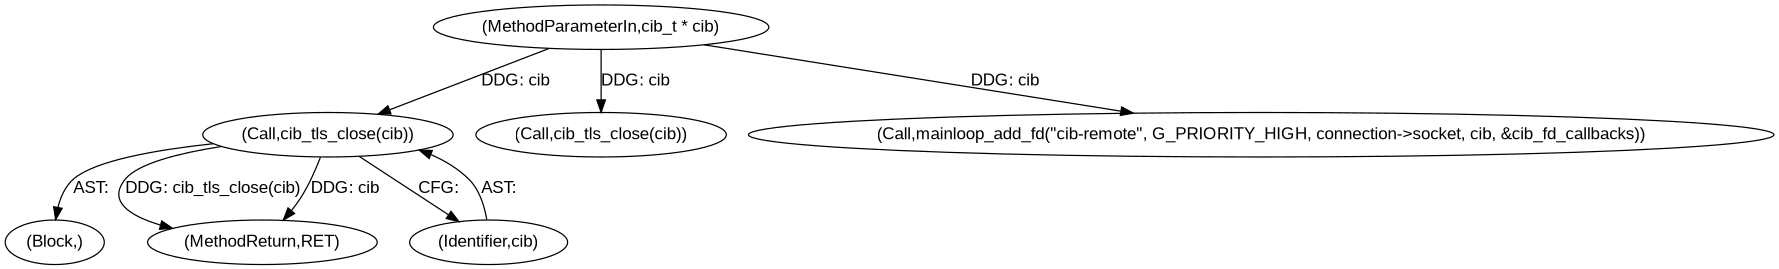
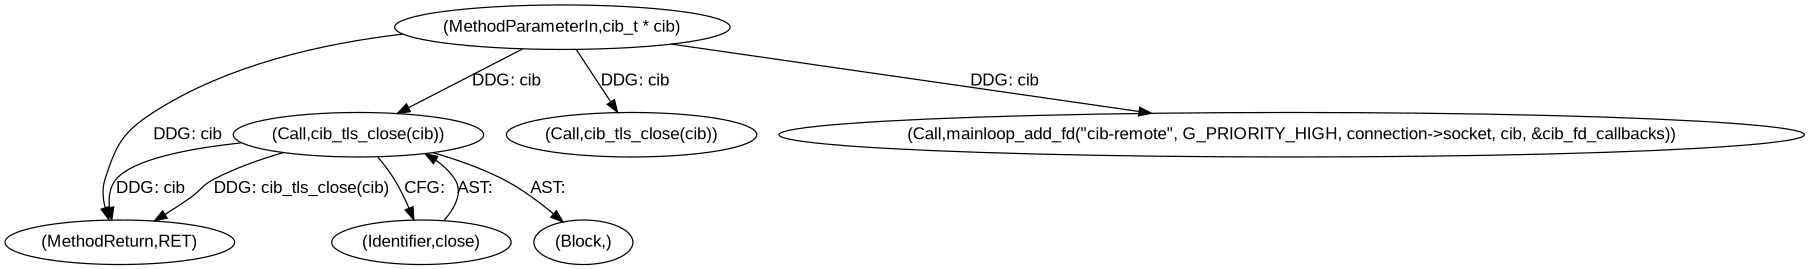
edge "(MethodParameterIn,cib_t * cib)" -> "(MethodReturn,RET)": added, label "DDG: cib"
node "(Identifier,cib)": label "(Identifier,cib)" -> "(Identifier,close)"
